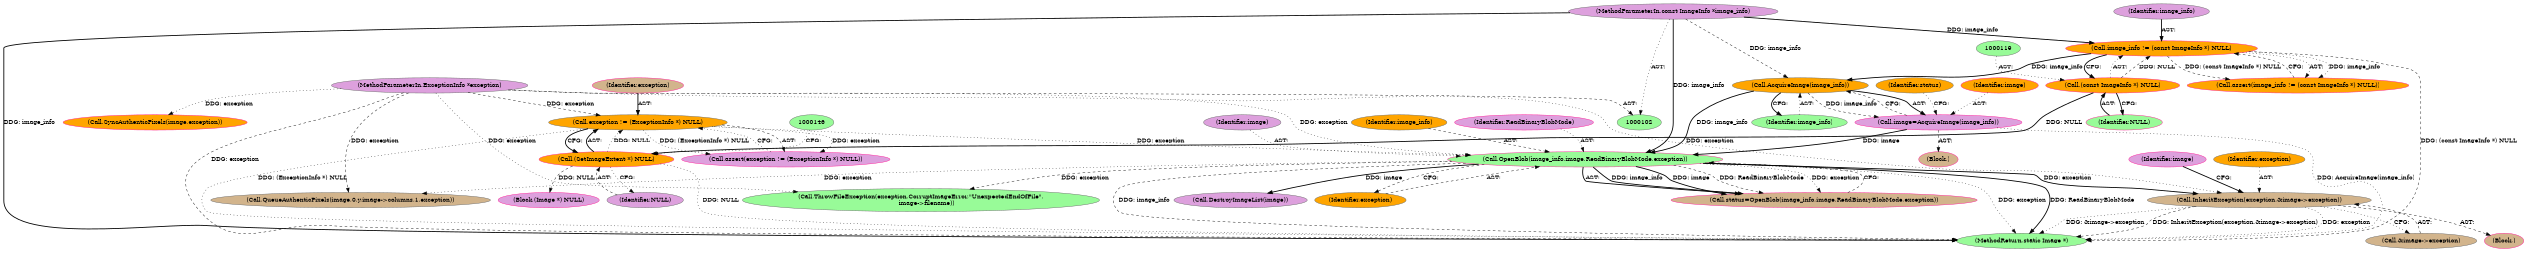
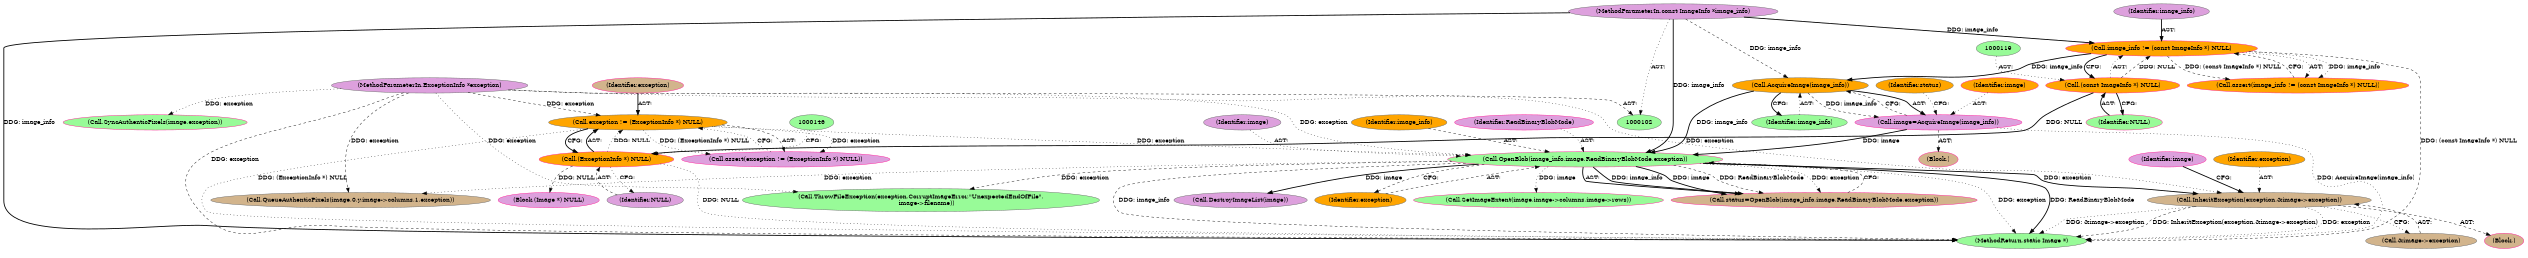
node "(Call,SyncAuthenticPixels(image,exception))": fillcolor orange -> palegreen
node "(Call,(SetImageExtent *) NULL)": label "(Call,(SetImageExtent *) NULL)" -> "(Call,(ExceptionInfo *) NULL)"
node "(Call,SetImageExtent(image,image->columns,image->rows))": added
